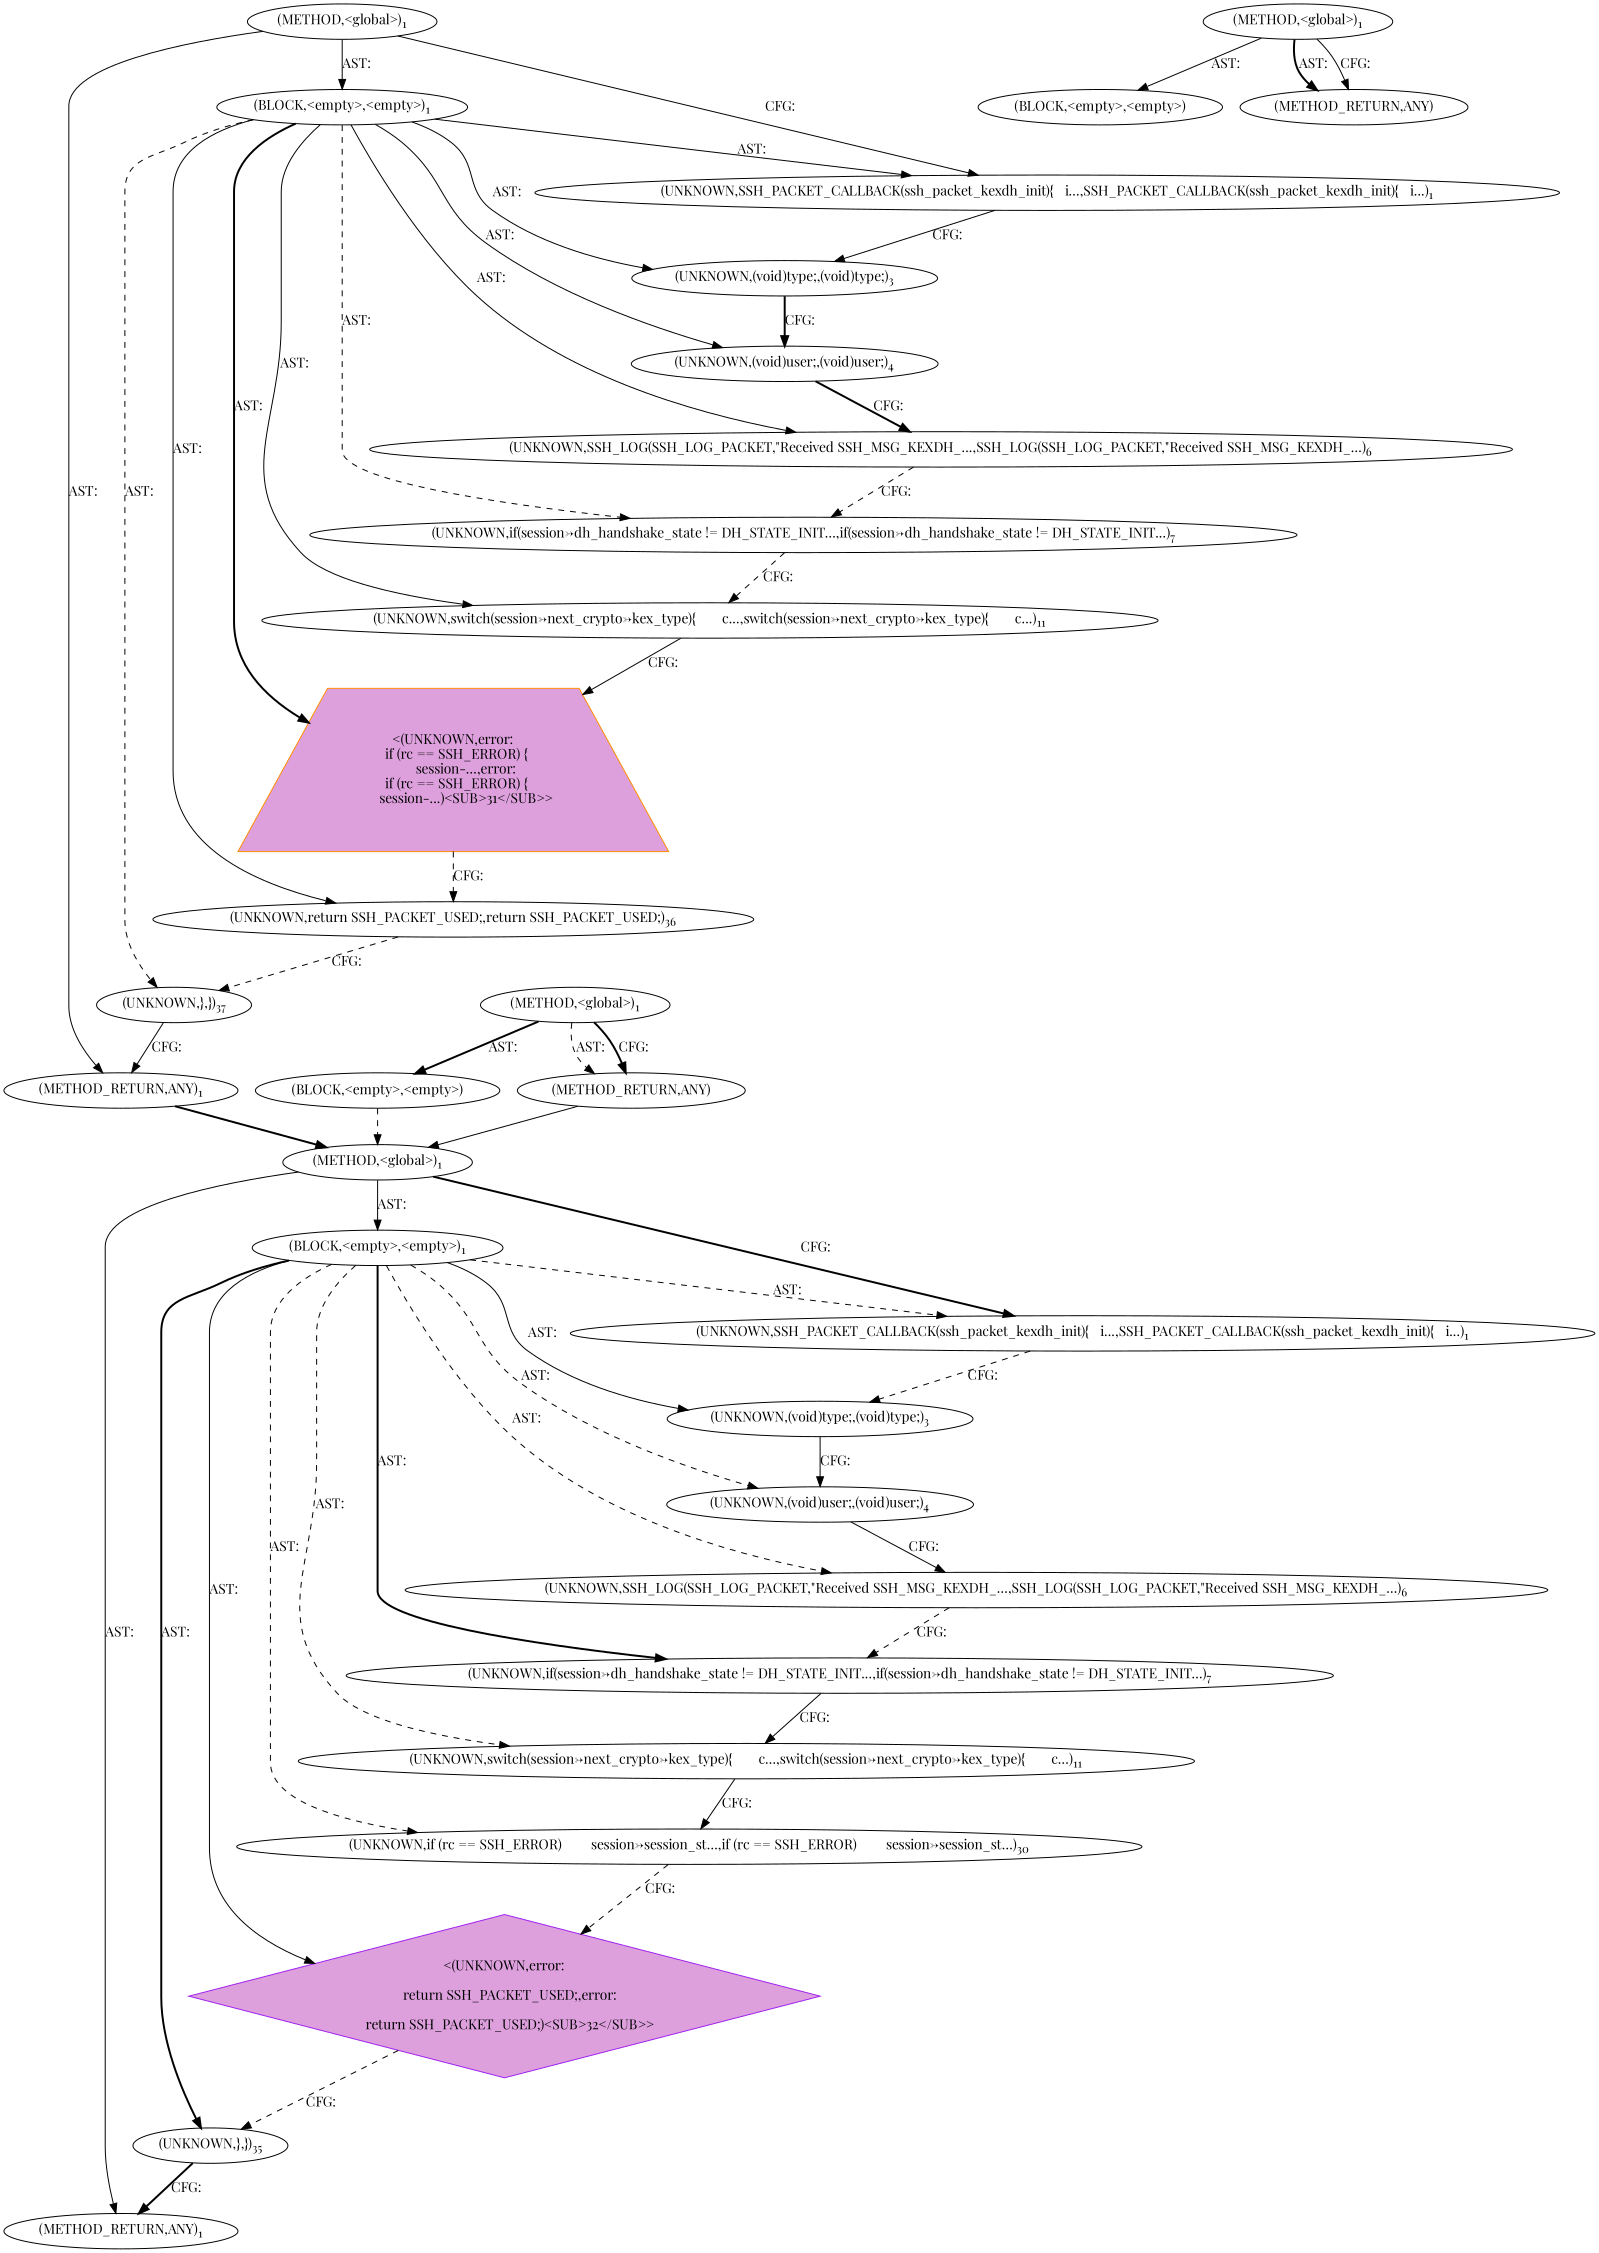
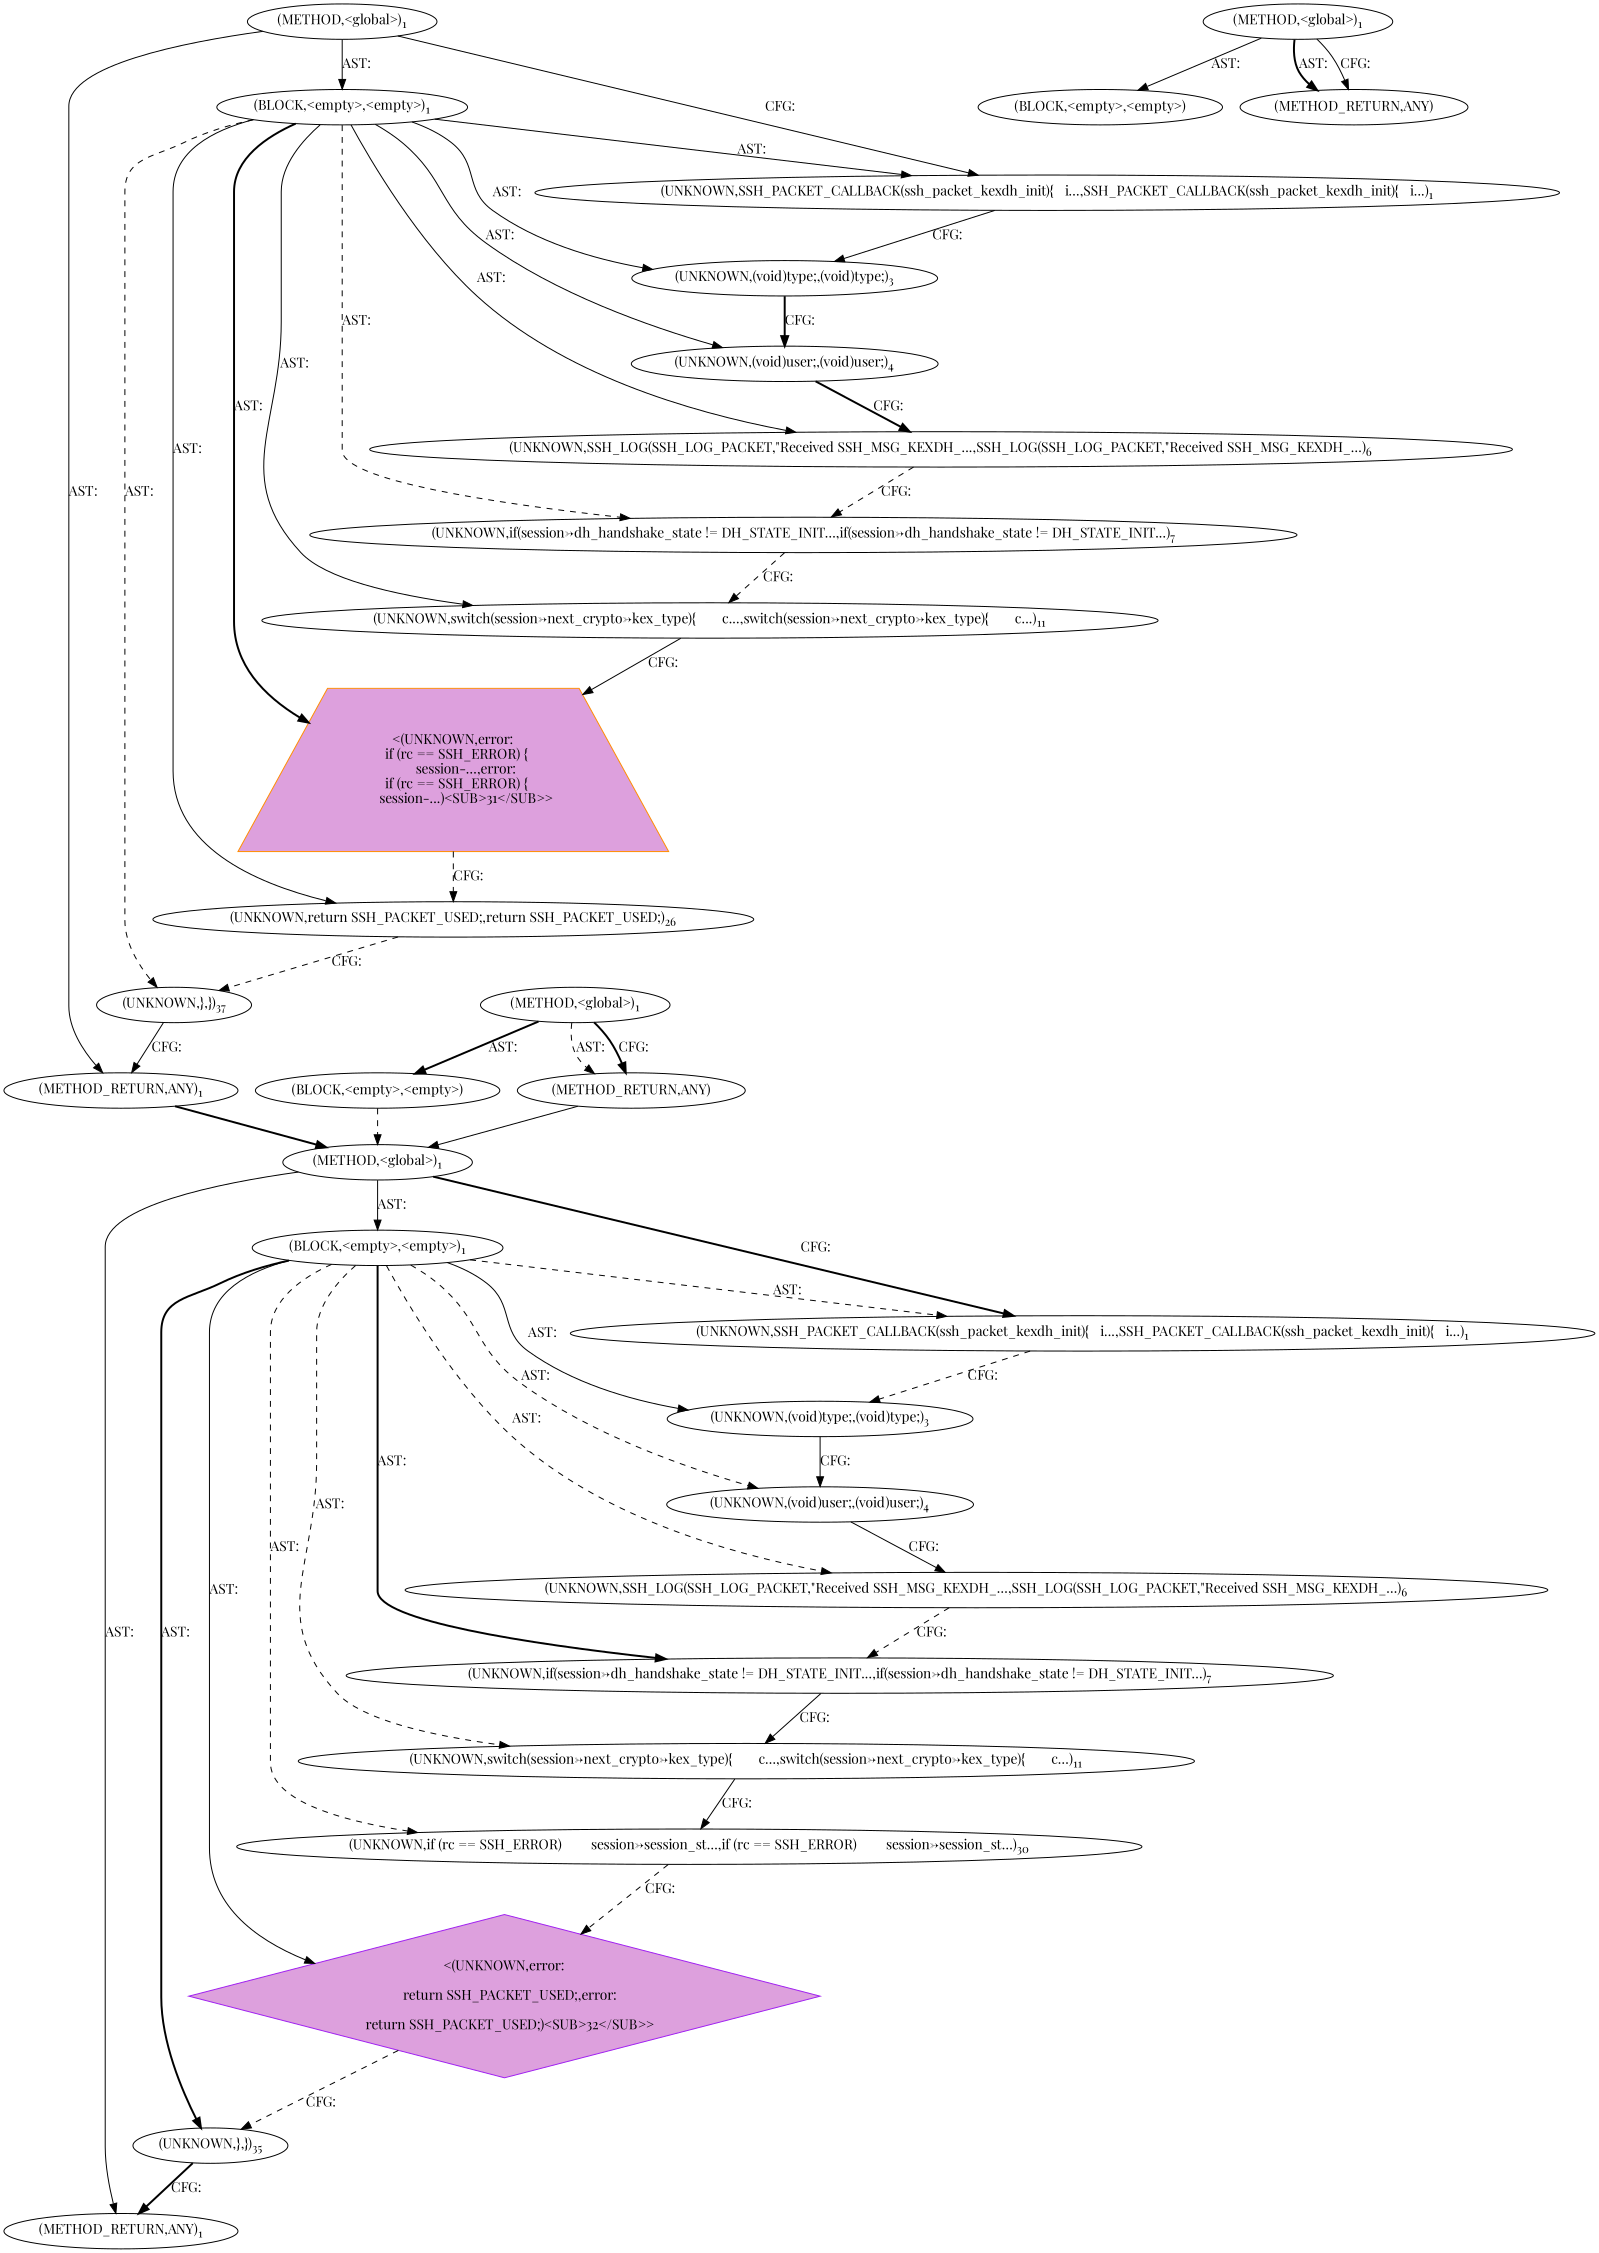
node "(UNKNOWN,return SSH_PACKET_USED;,return SSH_PACKET_USED;)": text "36" -> "26"
